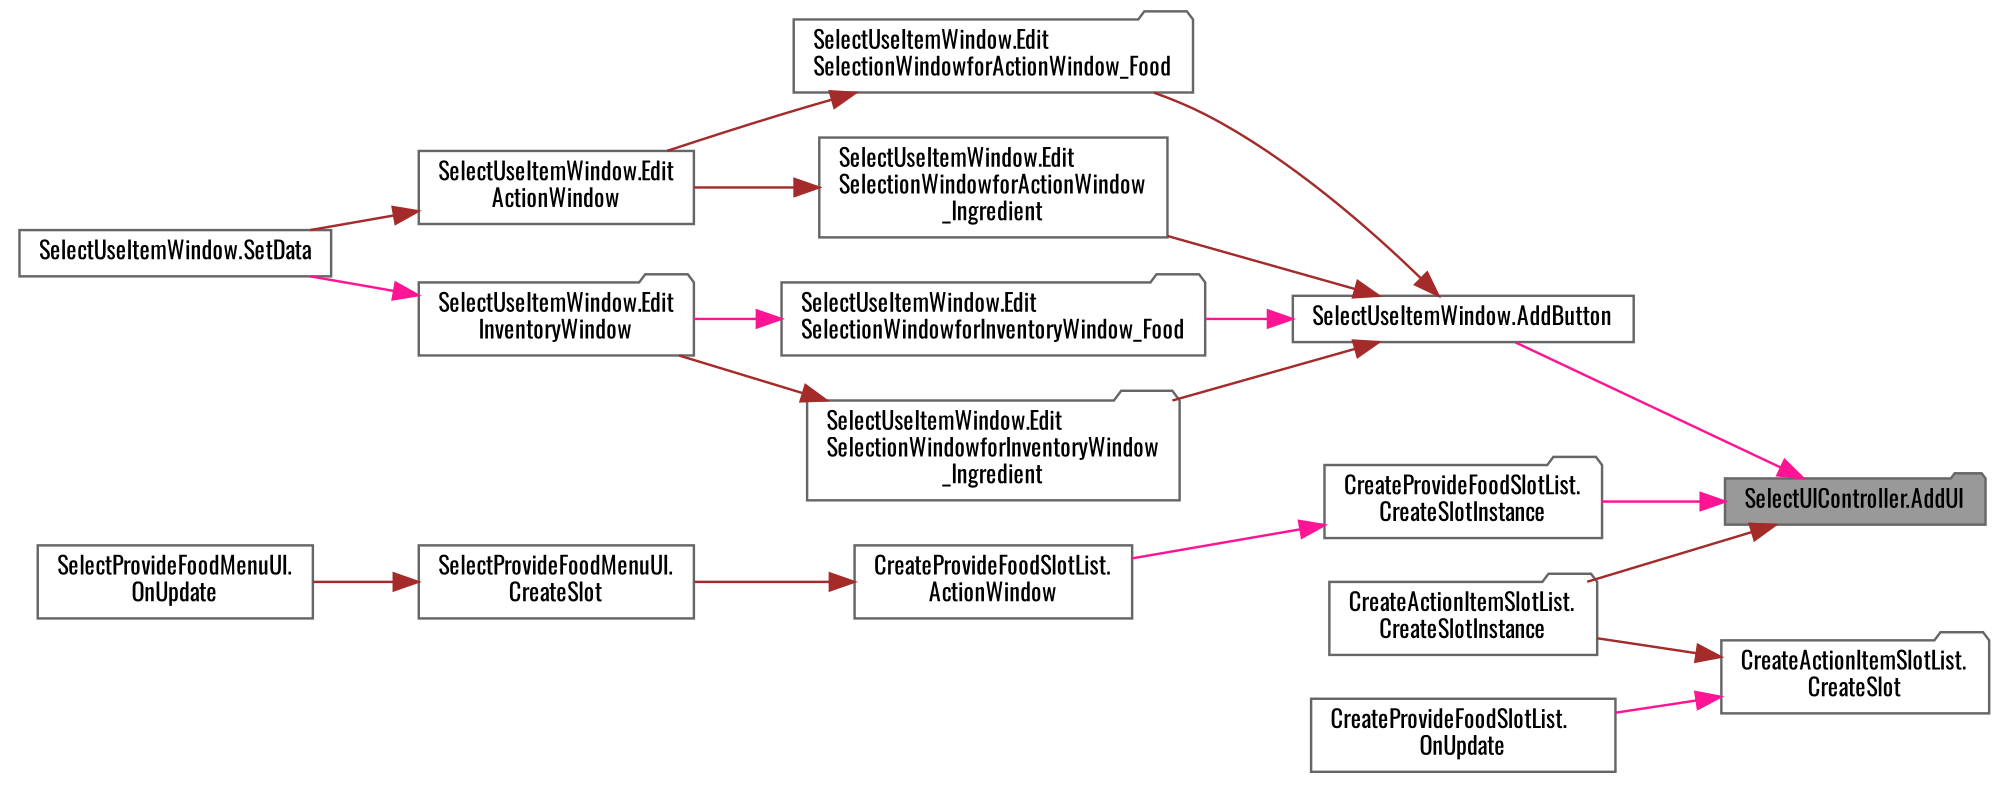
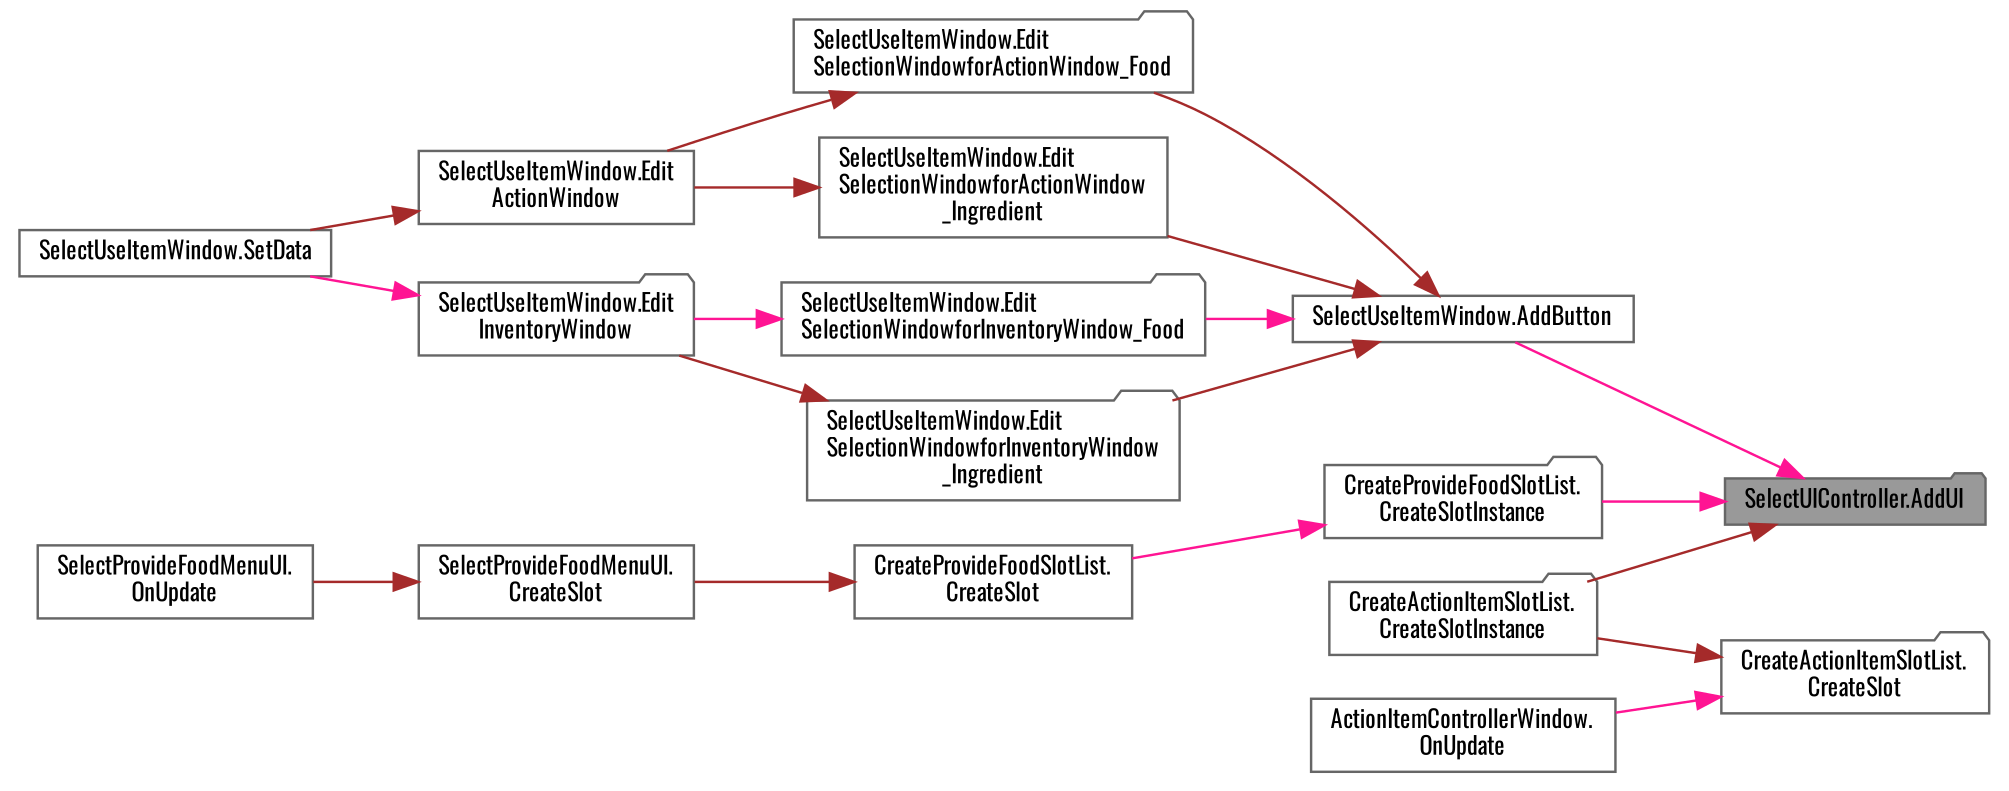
node "CreateProvideFoodSlotList. ActionWindow": label "CreateProvideFoodSlotList. ActionWindow" -> "CreateProvideFoodSlotList. CreateSlot"
node "CreateProvideFoodSlotList. OnUpdate": label "CreateProvideFoodSlotList. OnUpdate" -> "ActionItemControllerWindow. OnUpdate"
